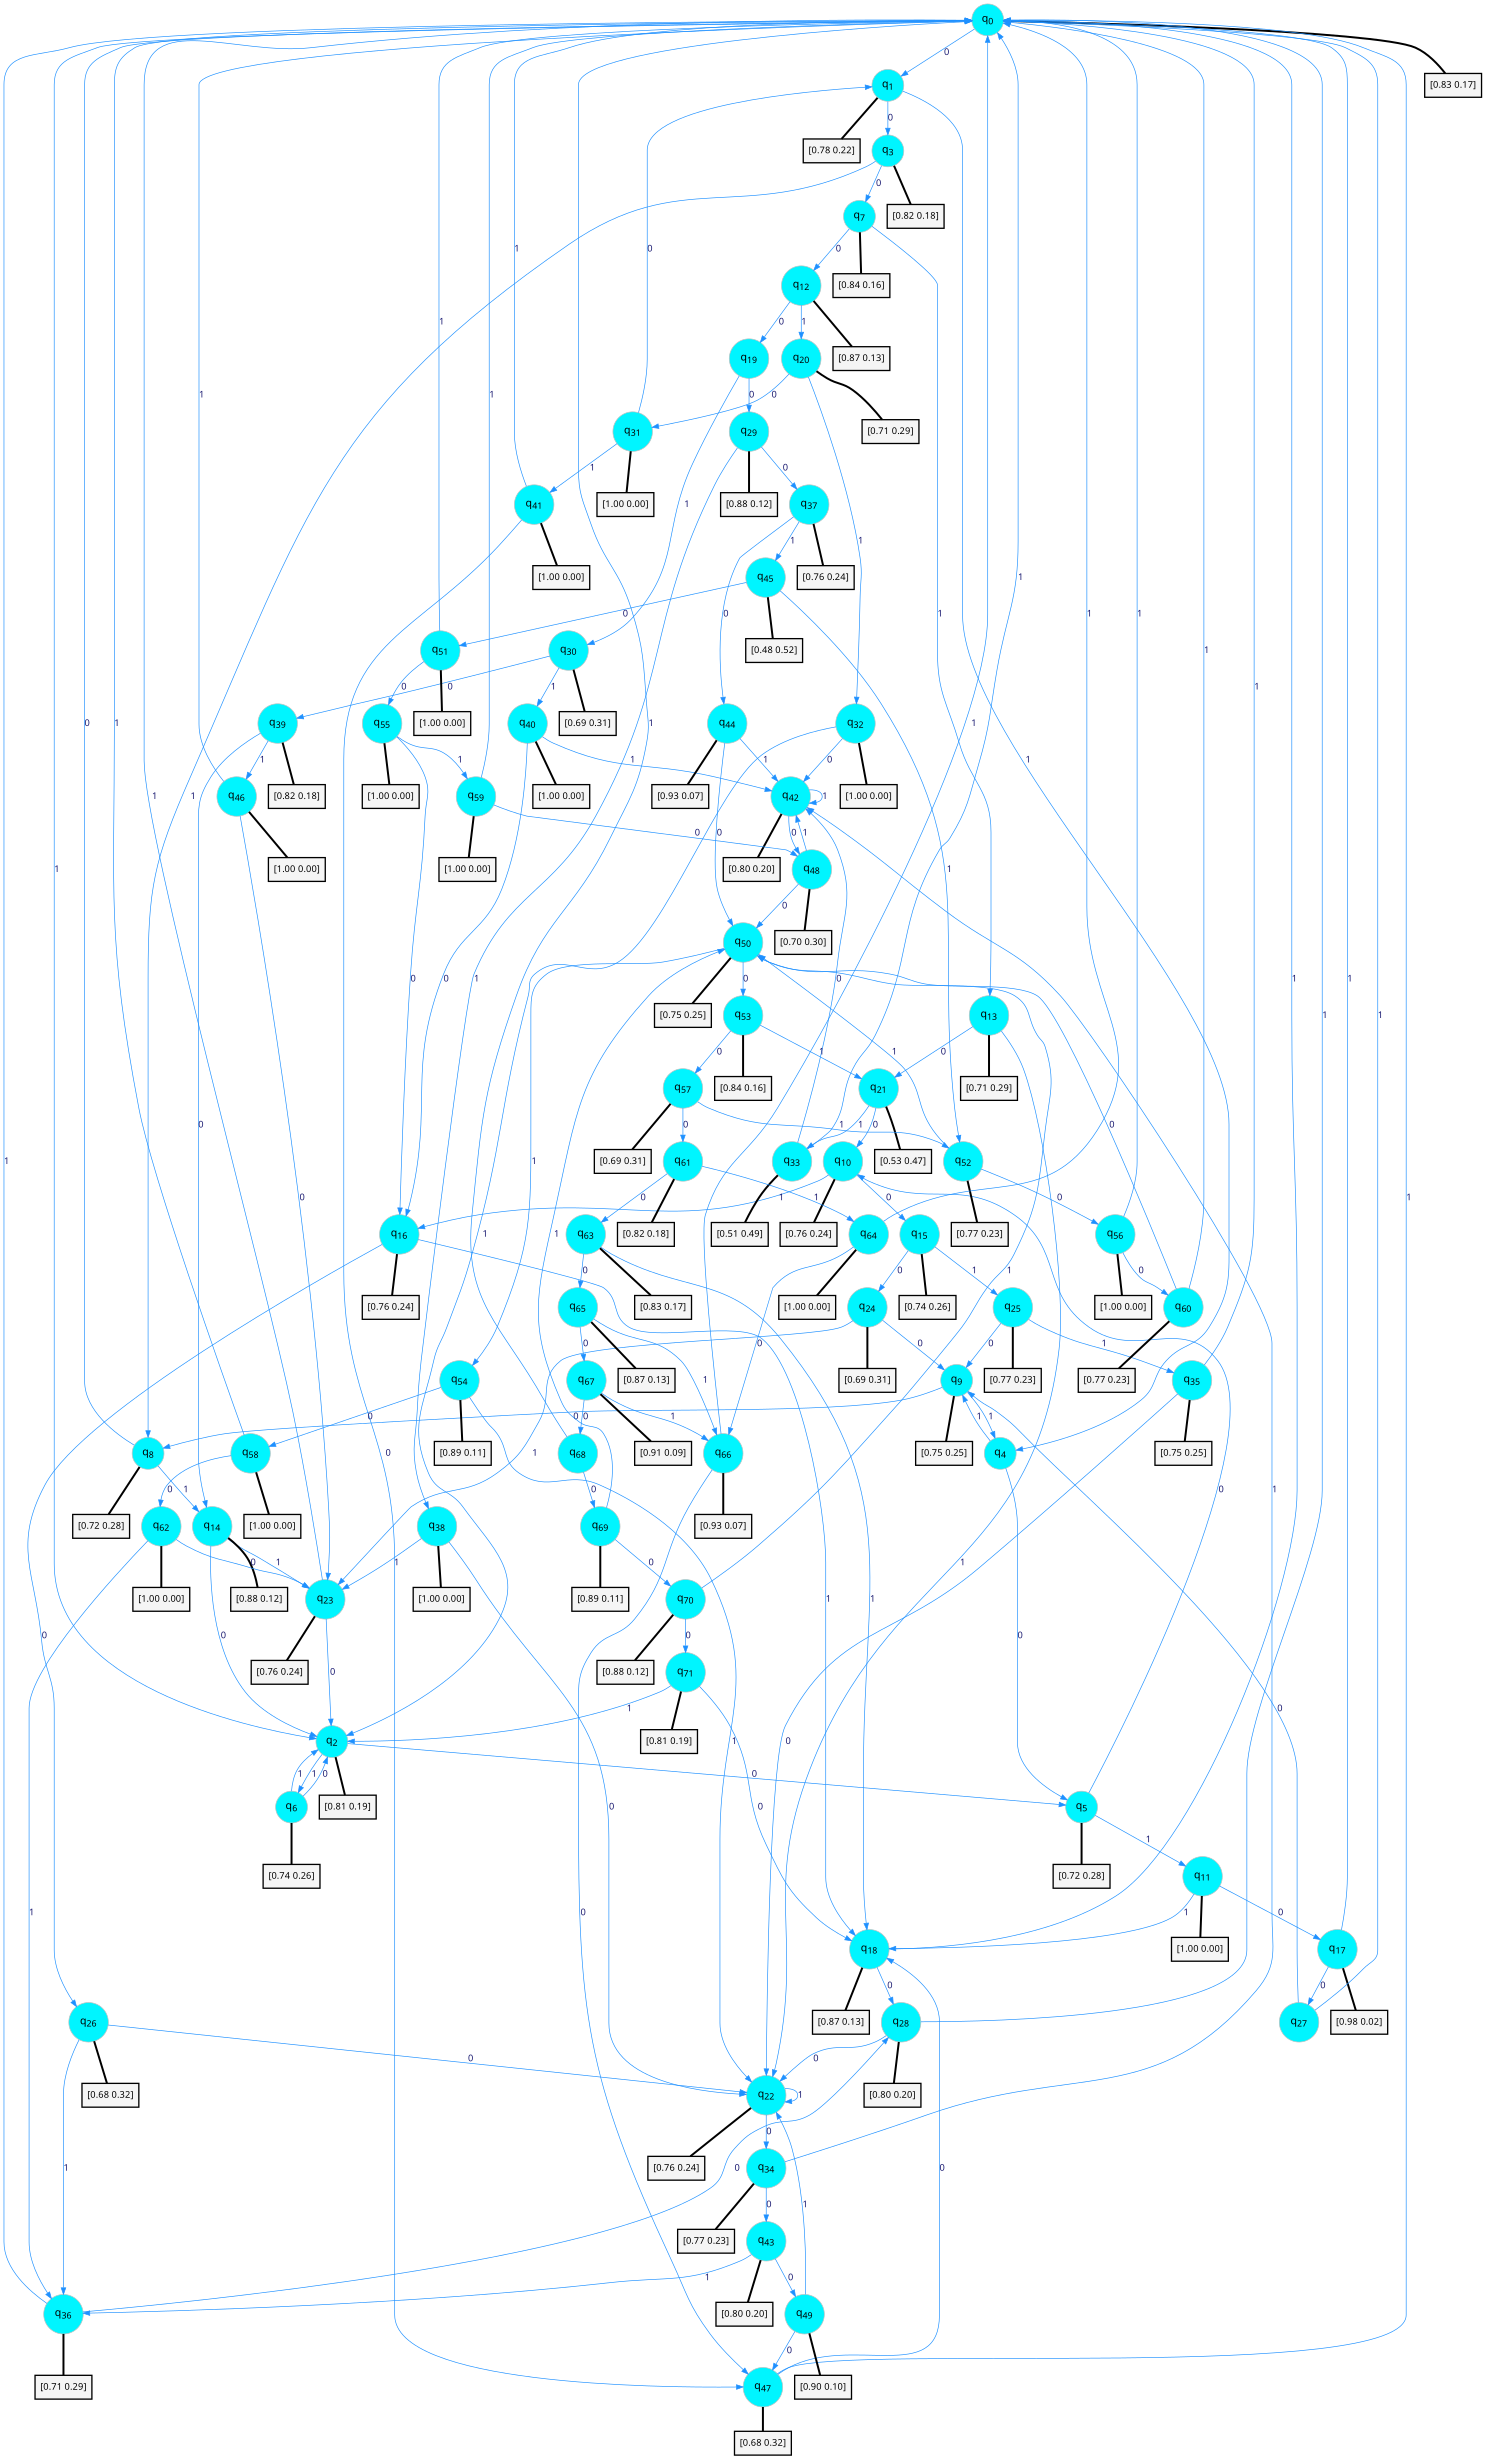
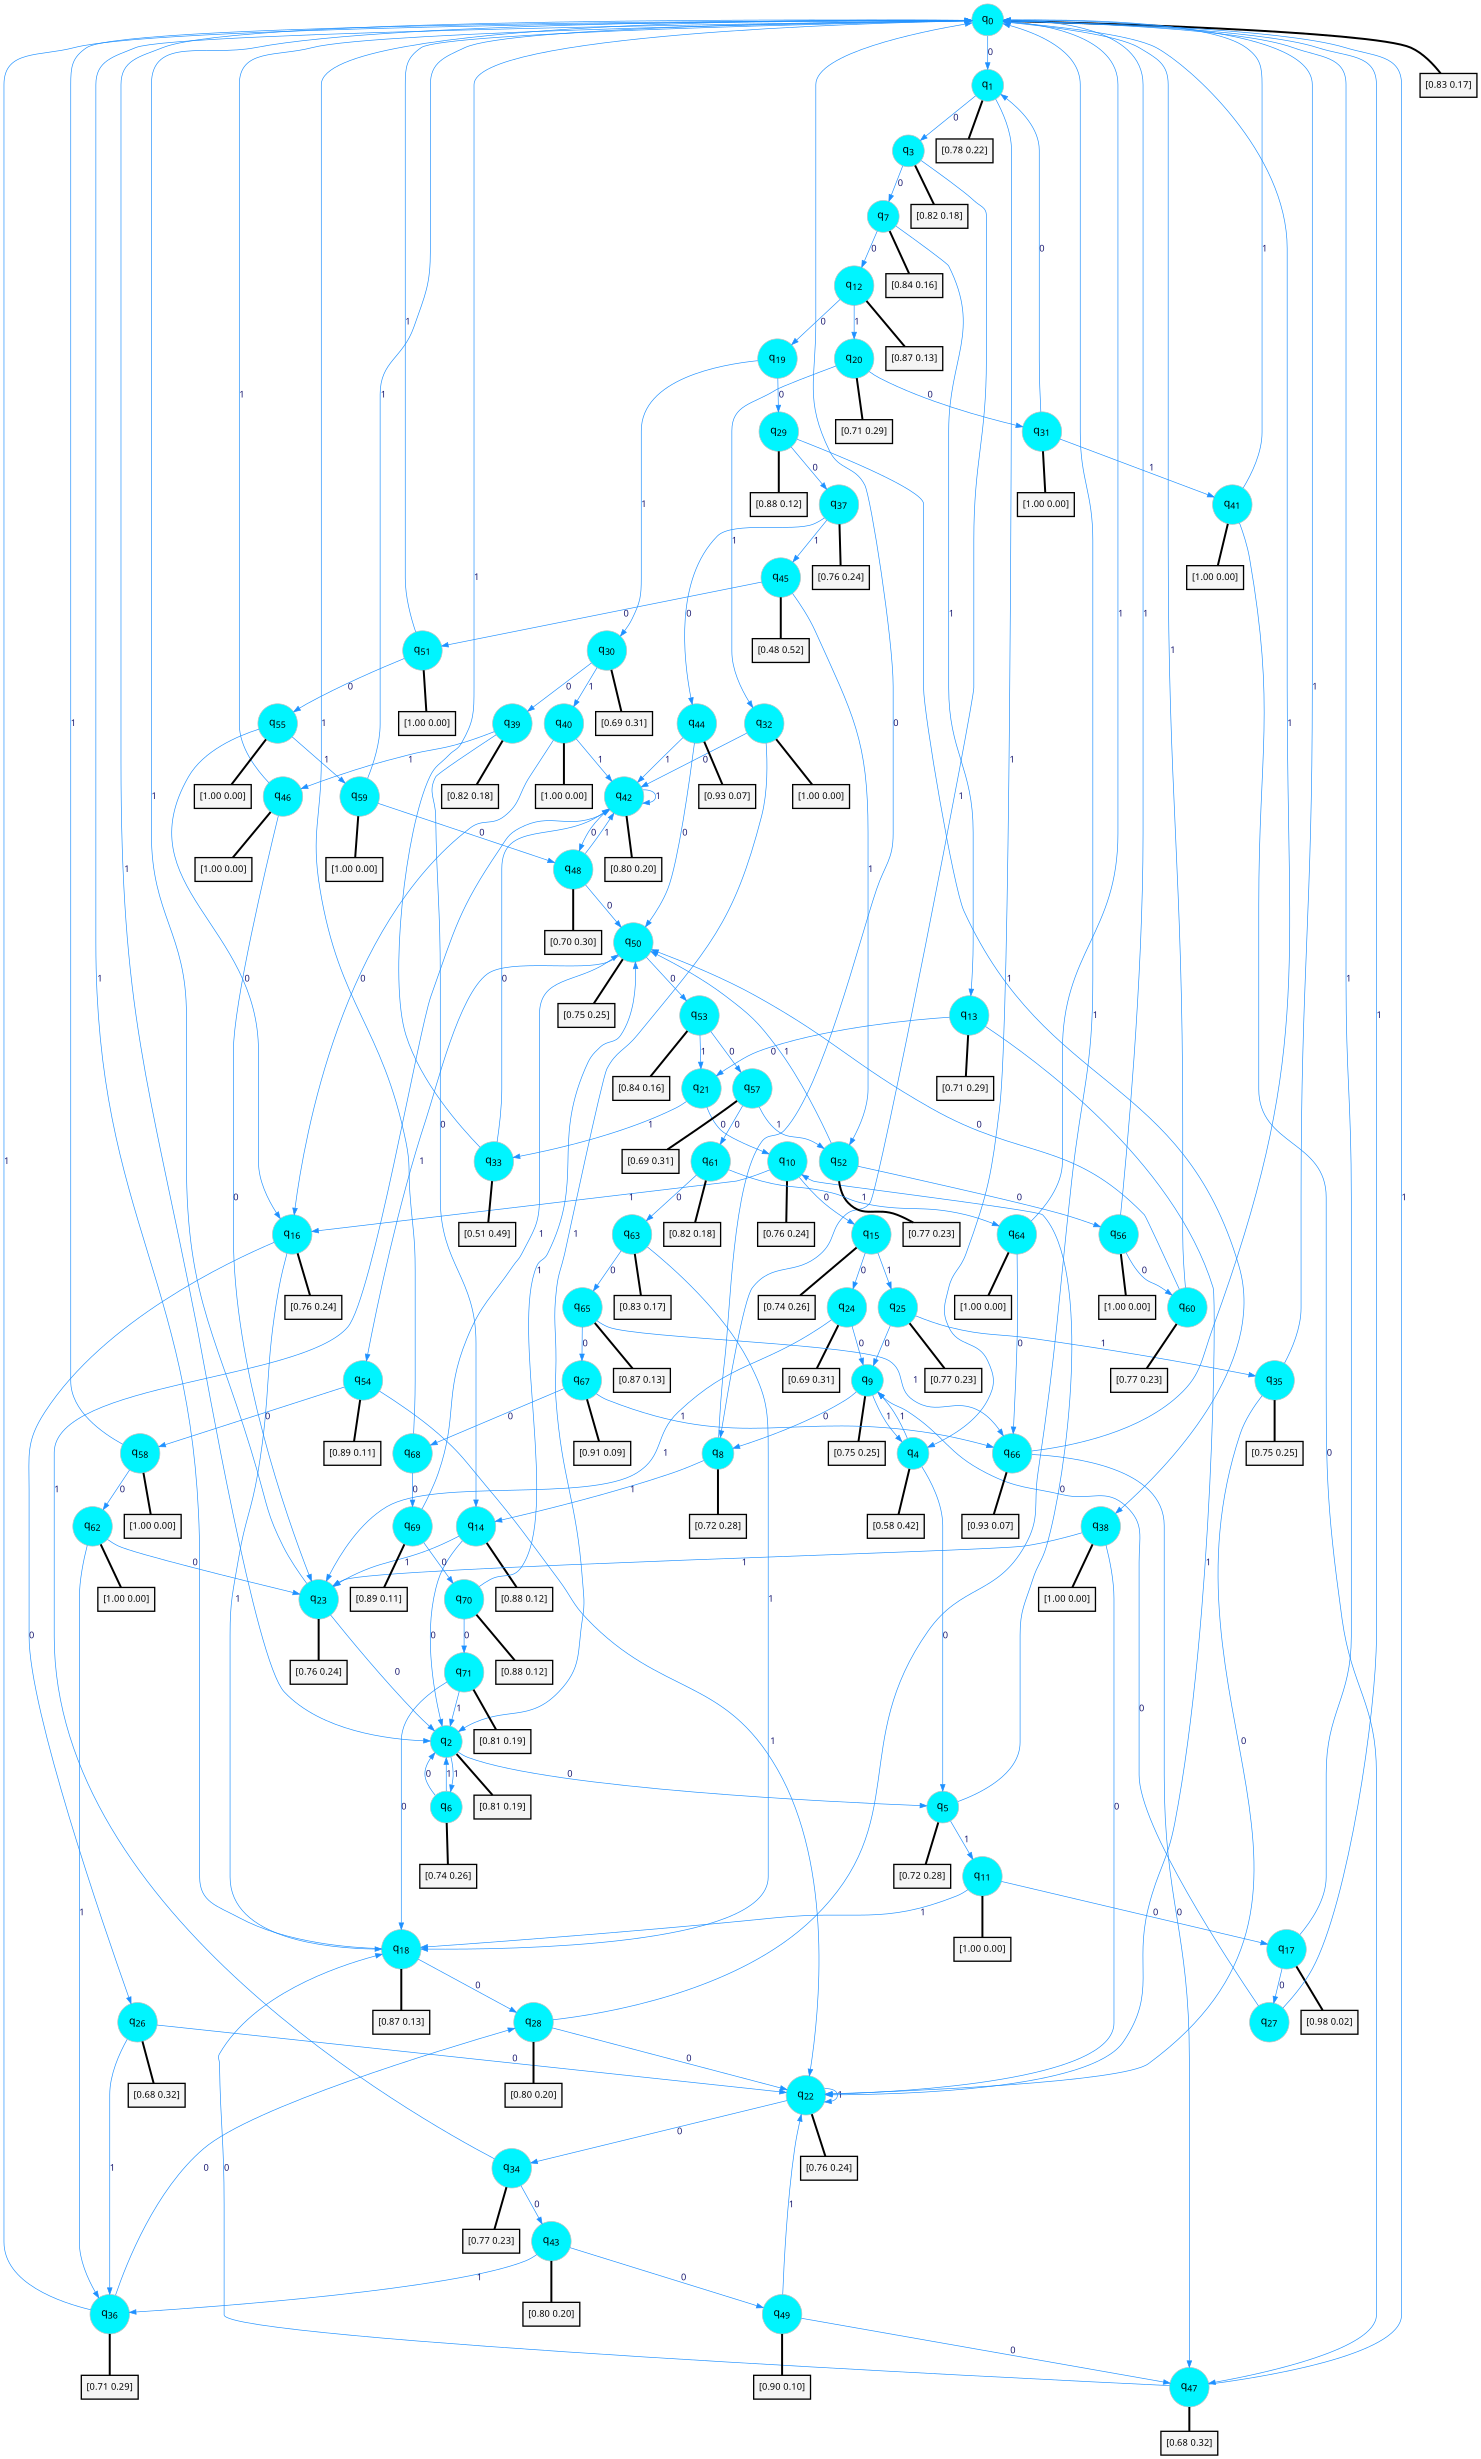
node "[0.53 0.47]": removed
node "[0.58 0.42]": added
